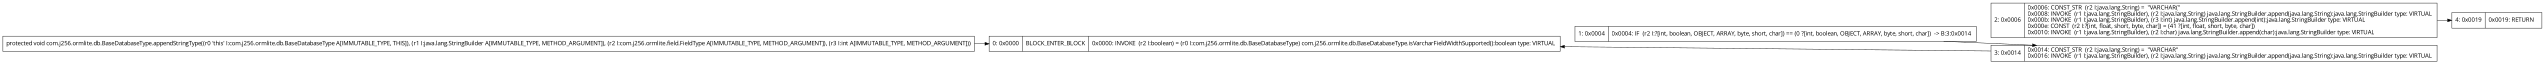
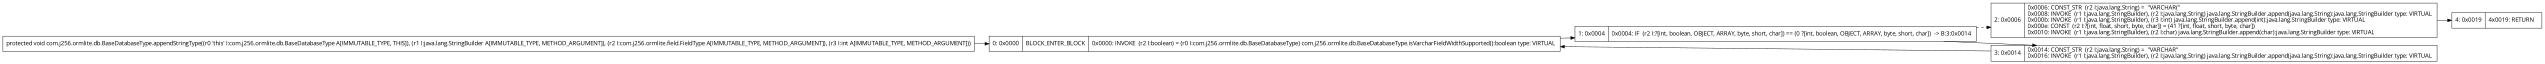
node "4: 0x0019": text "0x0019: RETURN" -> "4x0019: RETURN"
edge "1: 0x0004" -> "2: 0x0006": added
edge "0: 0x0000" -> "1: 0x0004": added
